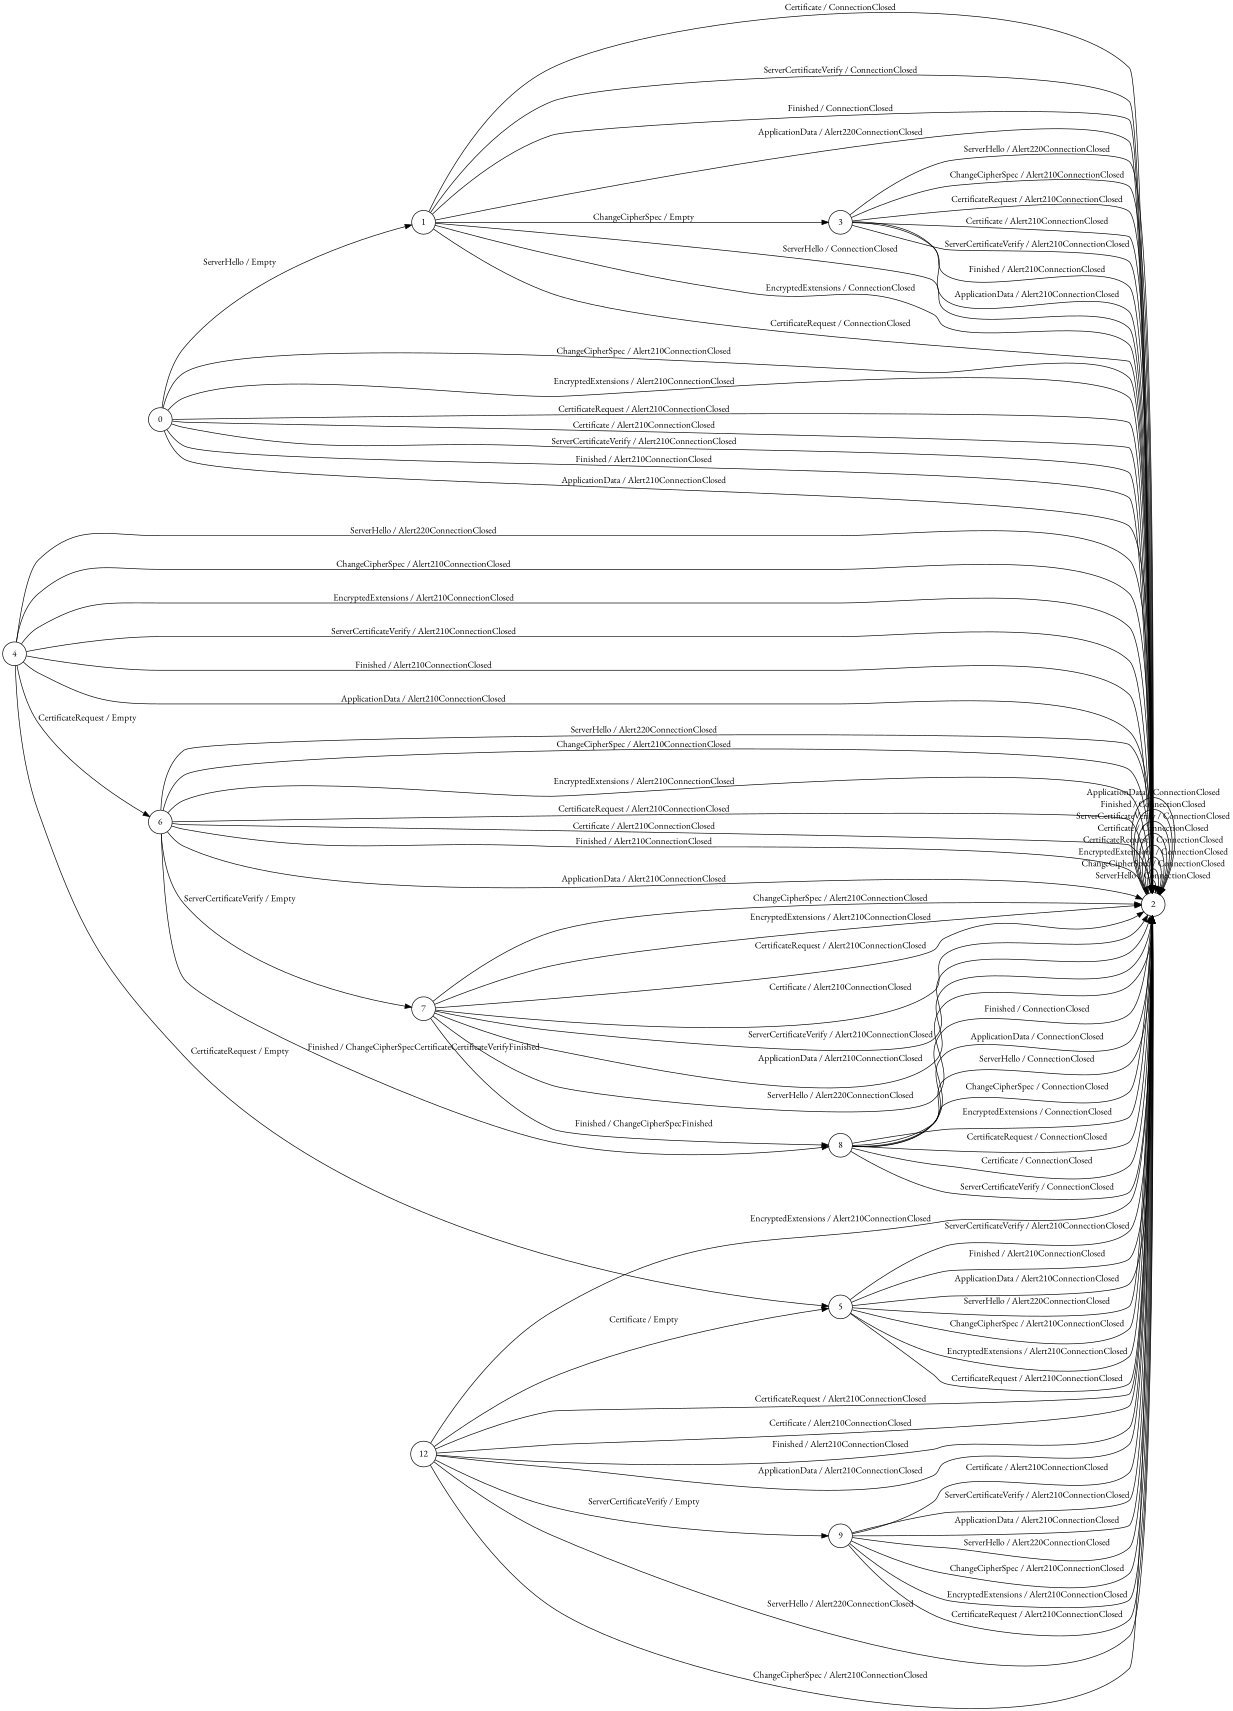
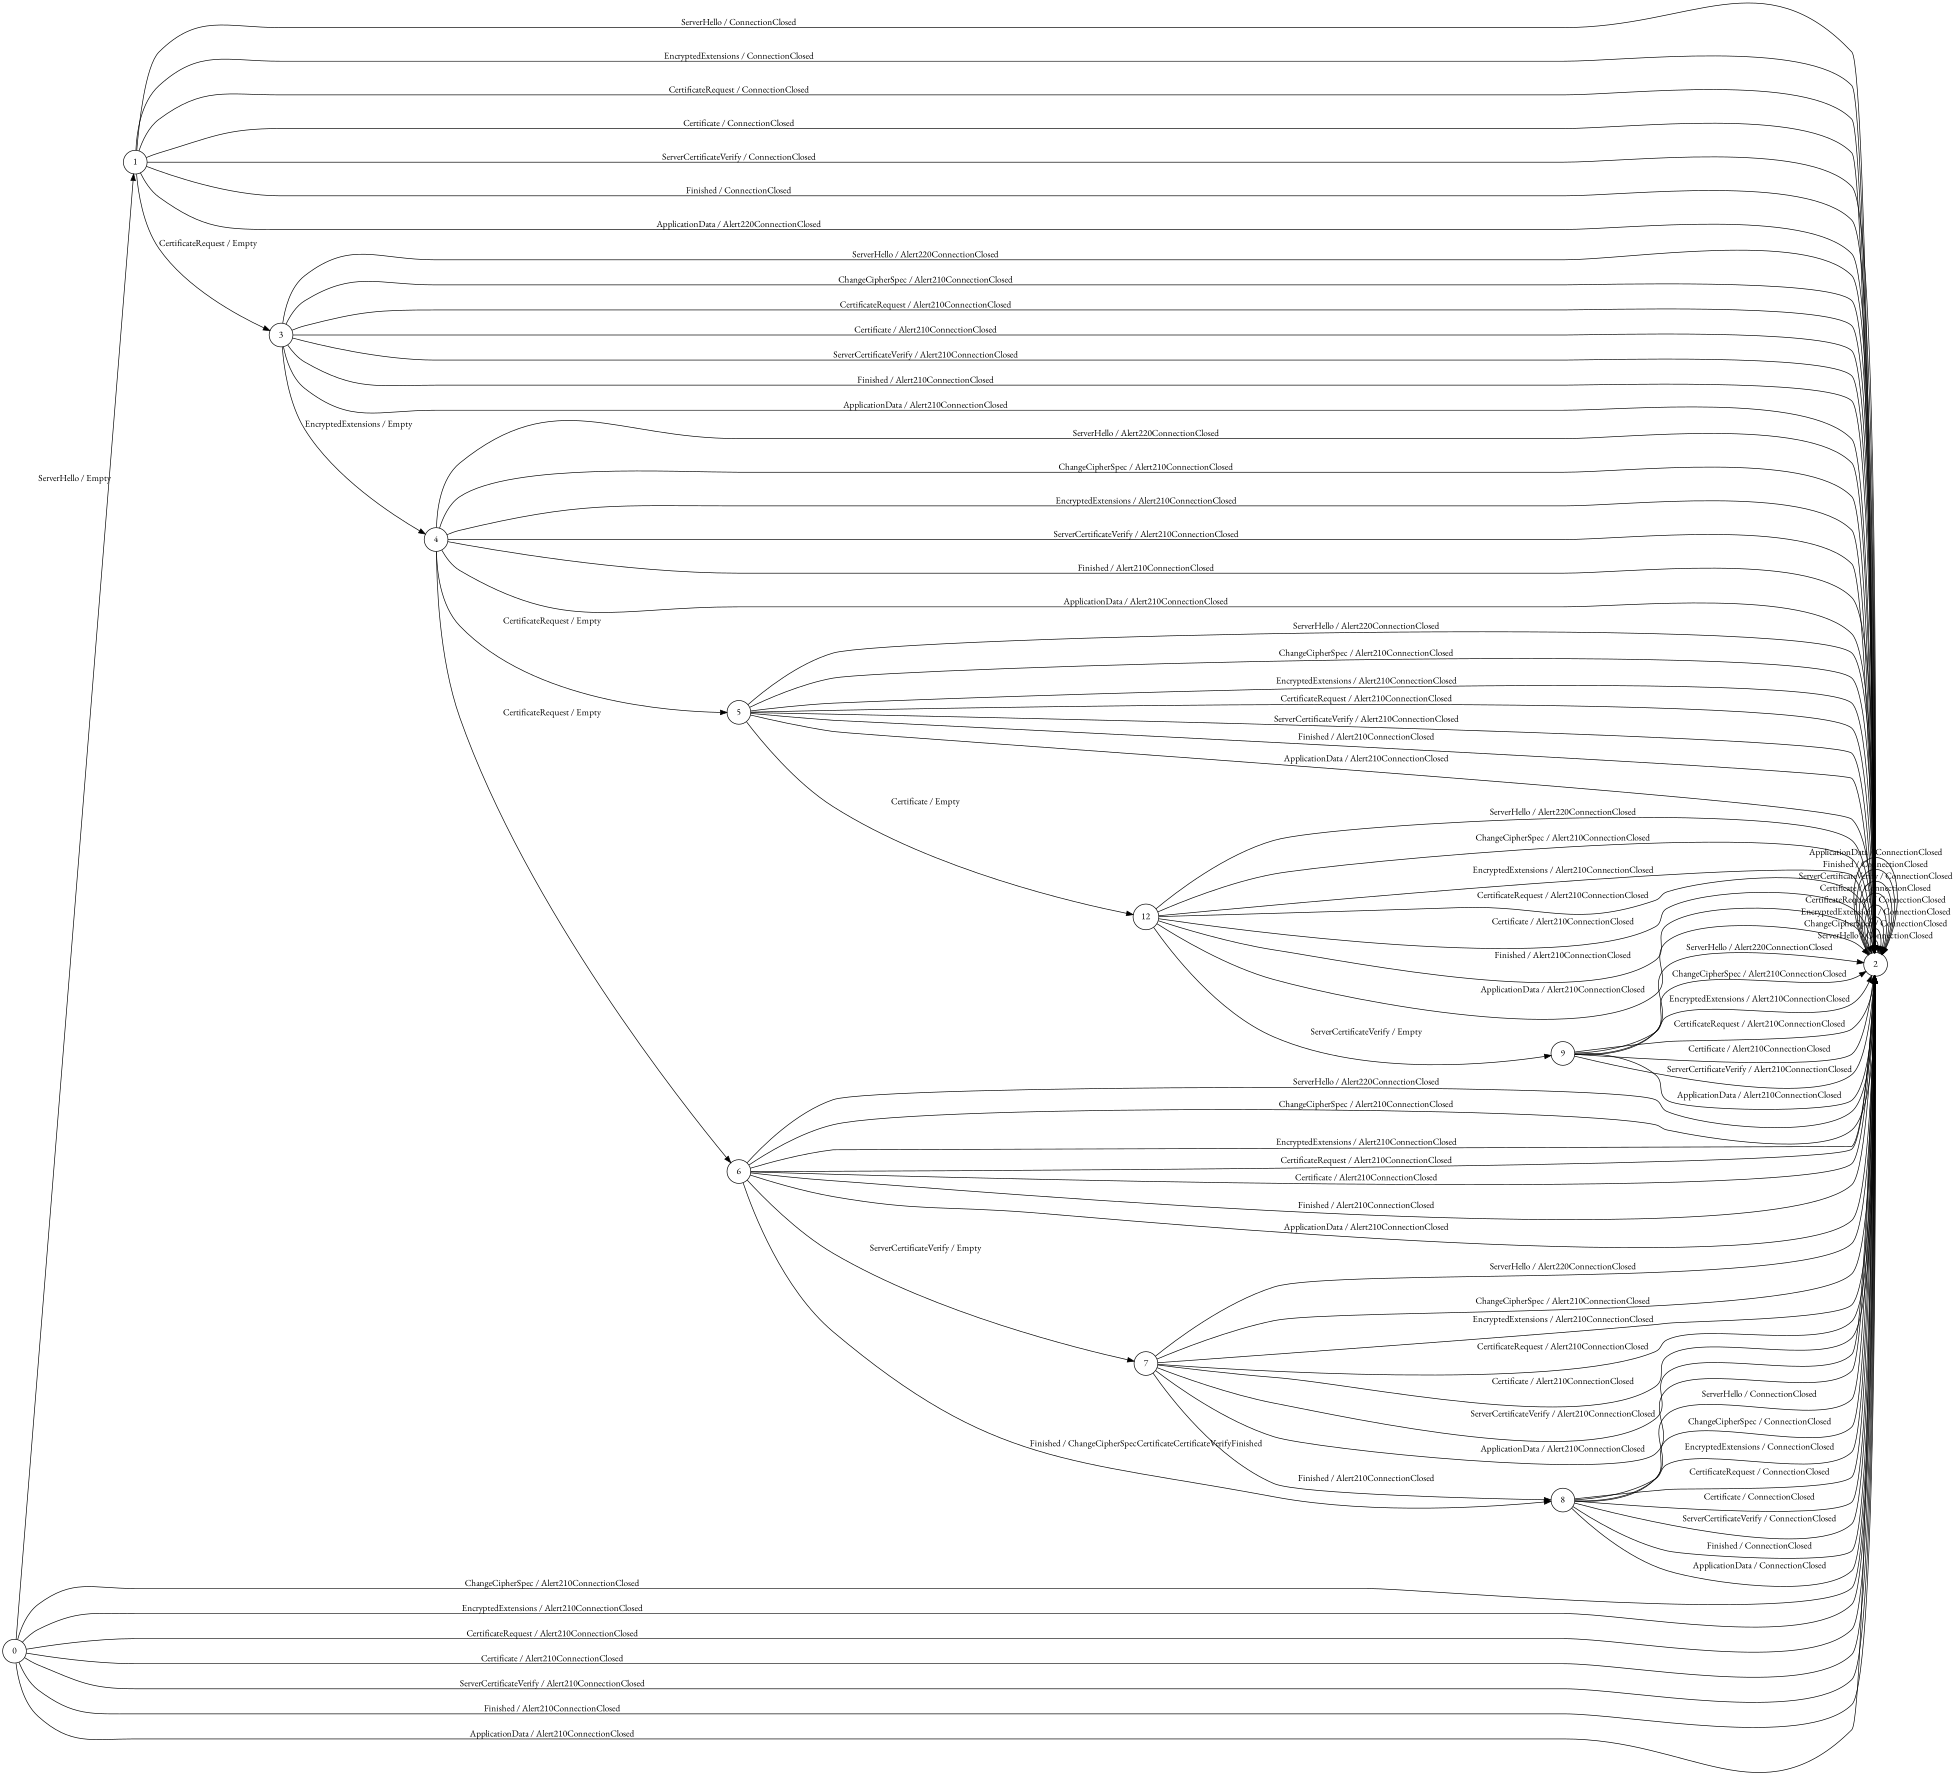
edge "1" -> "3": label "ChangeCipherSpec / Empty" -> "CertificateRequest / Empty"
edge "3" -> "4": added, label "EncryptedExtensions / Empty"
edge "7" -> "8": label "Finished / ChangeCipherSpecFinished" -> "Finished / Alert210ConnectionClosed"
edge "12" -> "5": reversed
